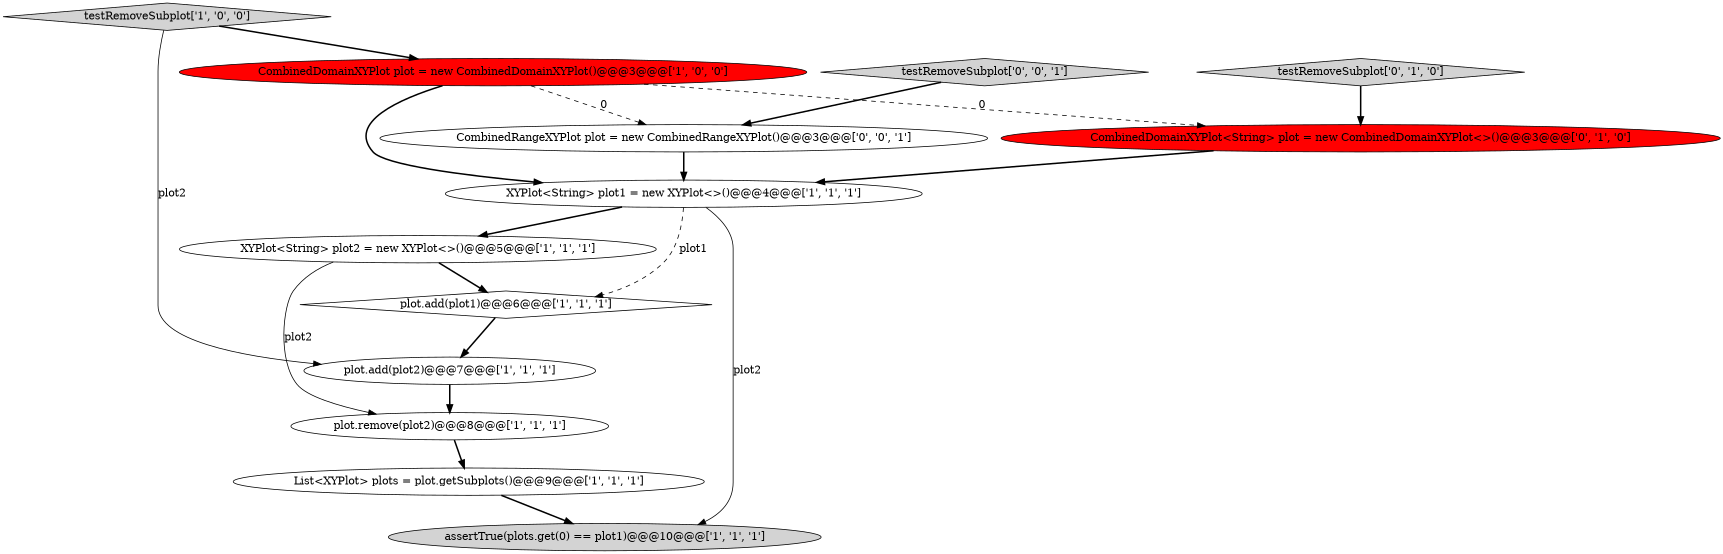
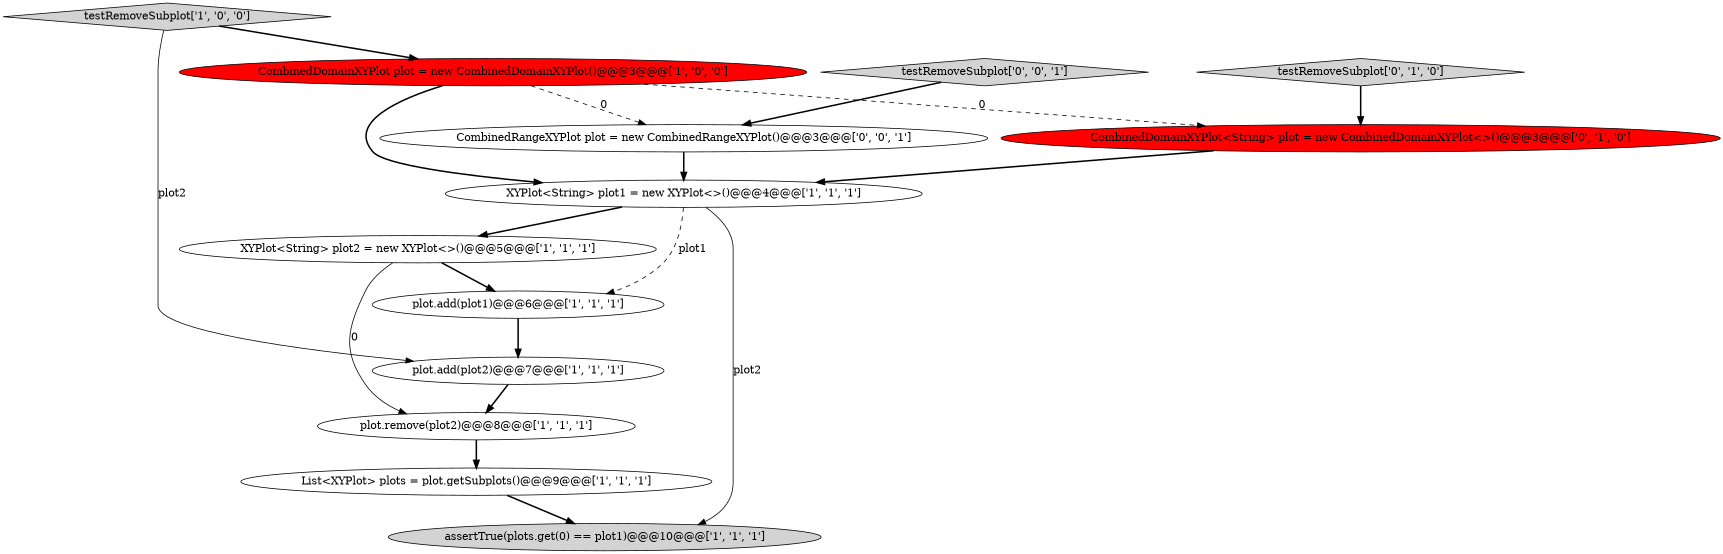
node "plot.add(plot1)@@@6@@@['1', '1', '1']": shape diamond -> ellipse
edge "XYPlot<String> plot2 = new XYPlot<>()@@@5@@@['1', '1', '1']" -> "plot.remove(plot2)@@@8@@@['1', '1', '1']": label "plot2" -> "0"
